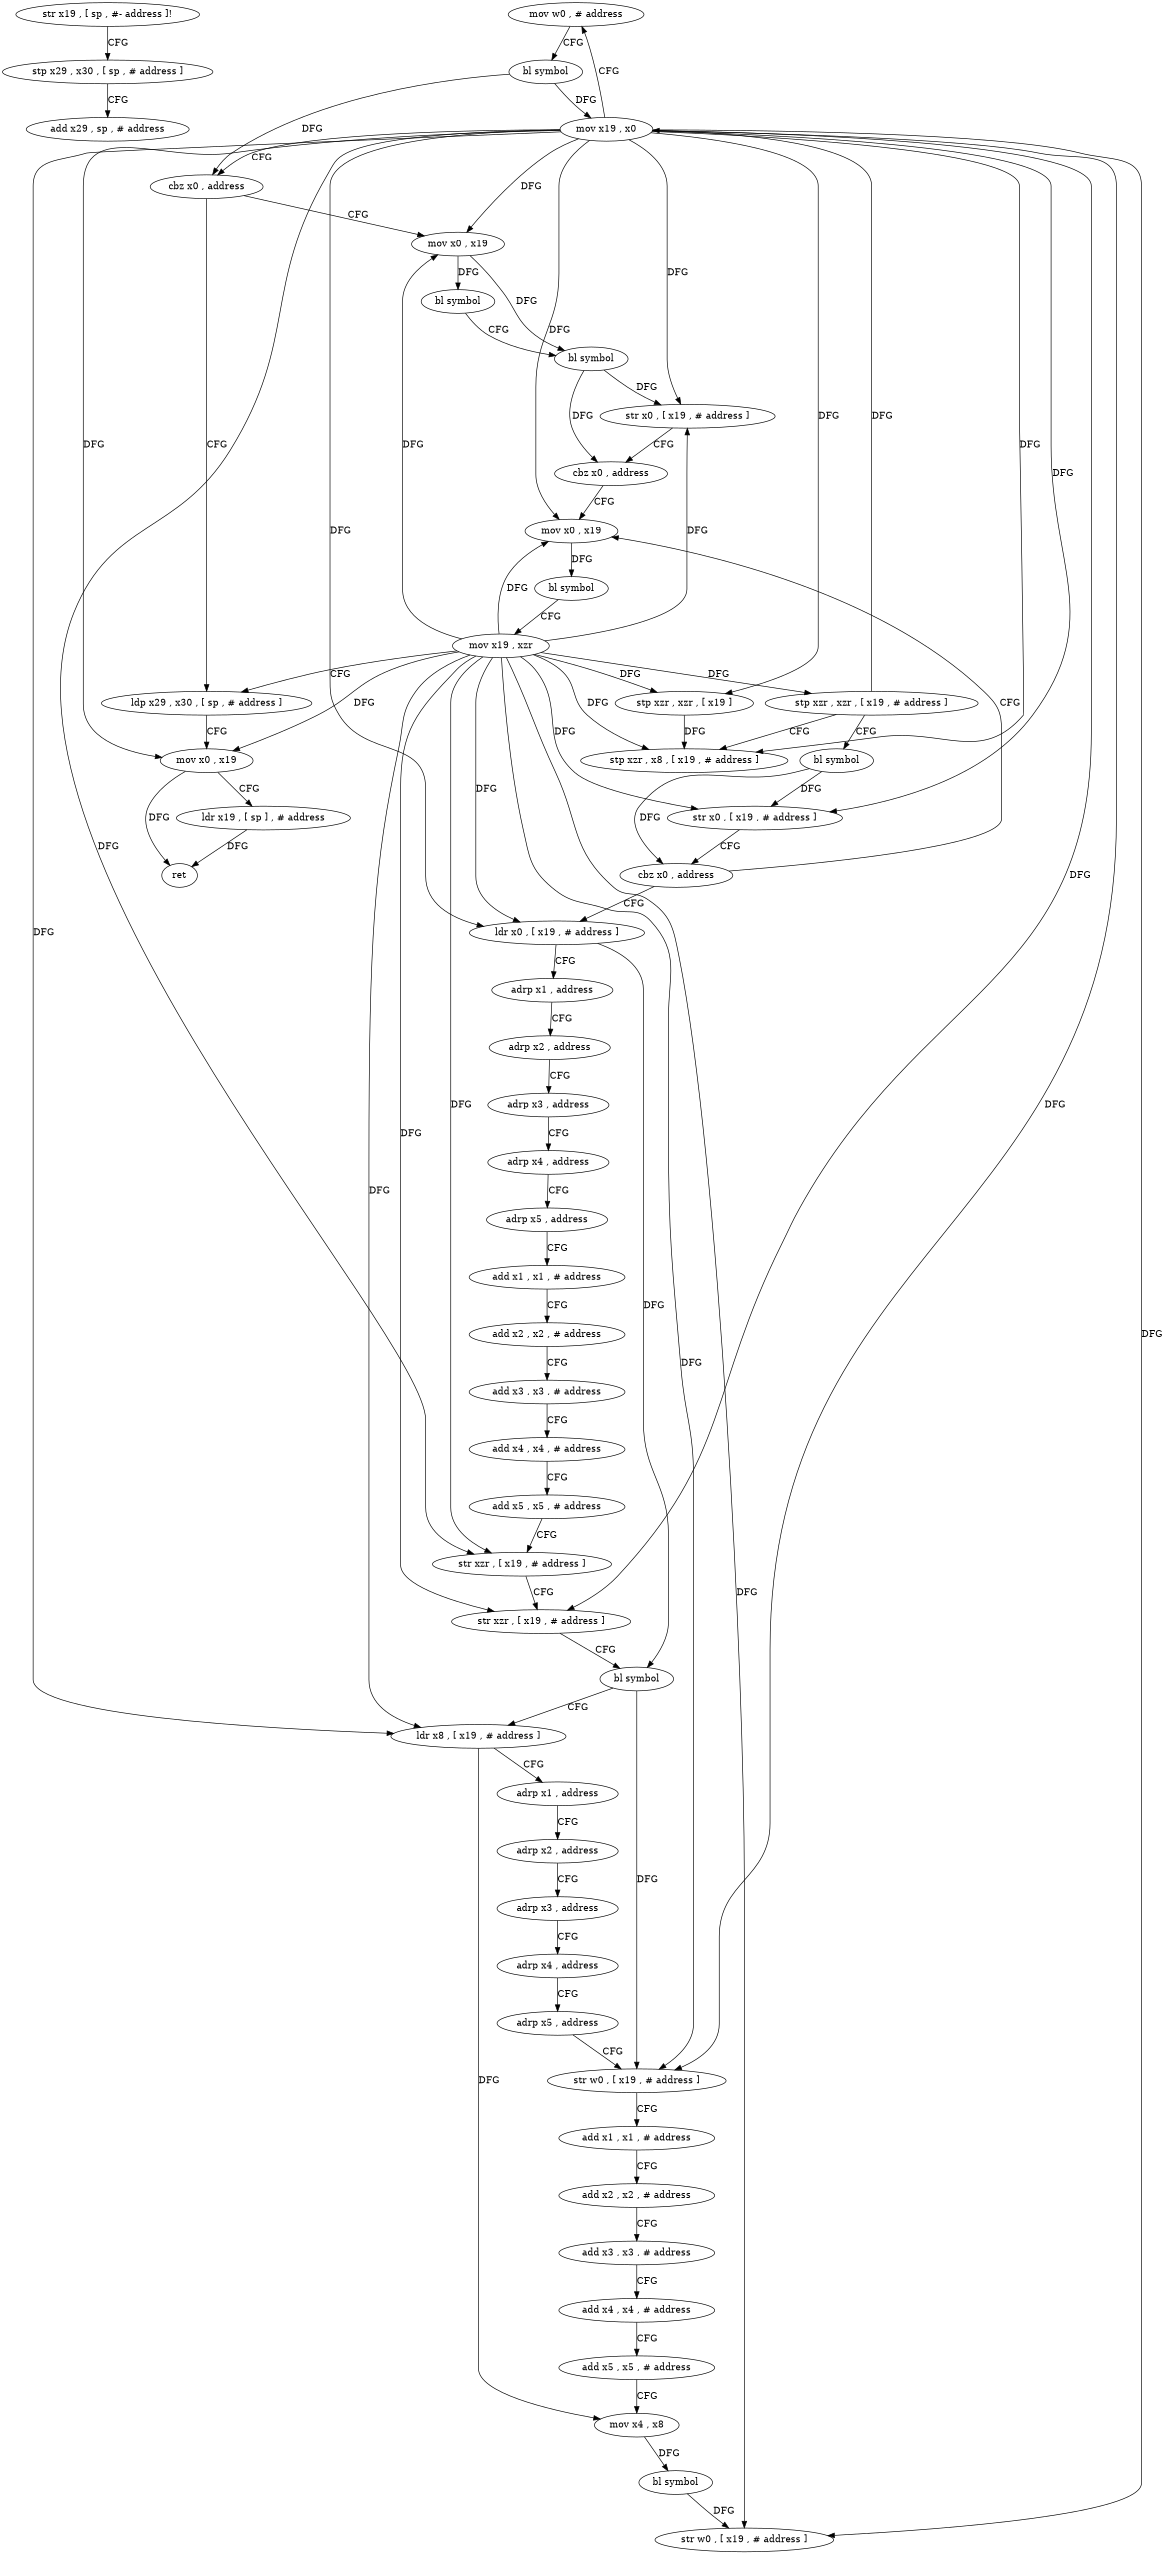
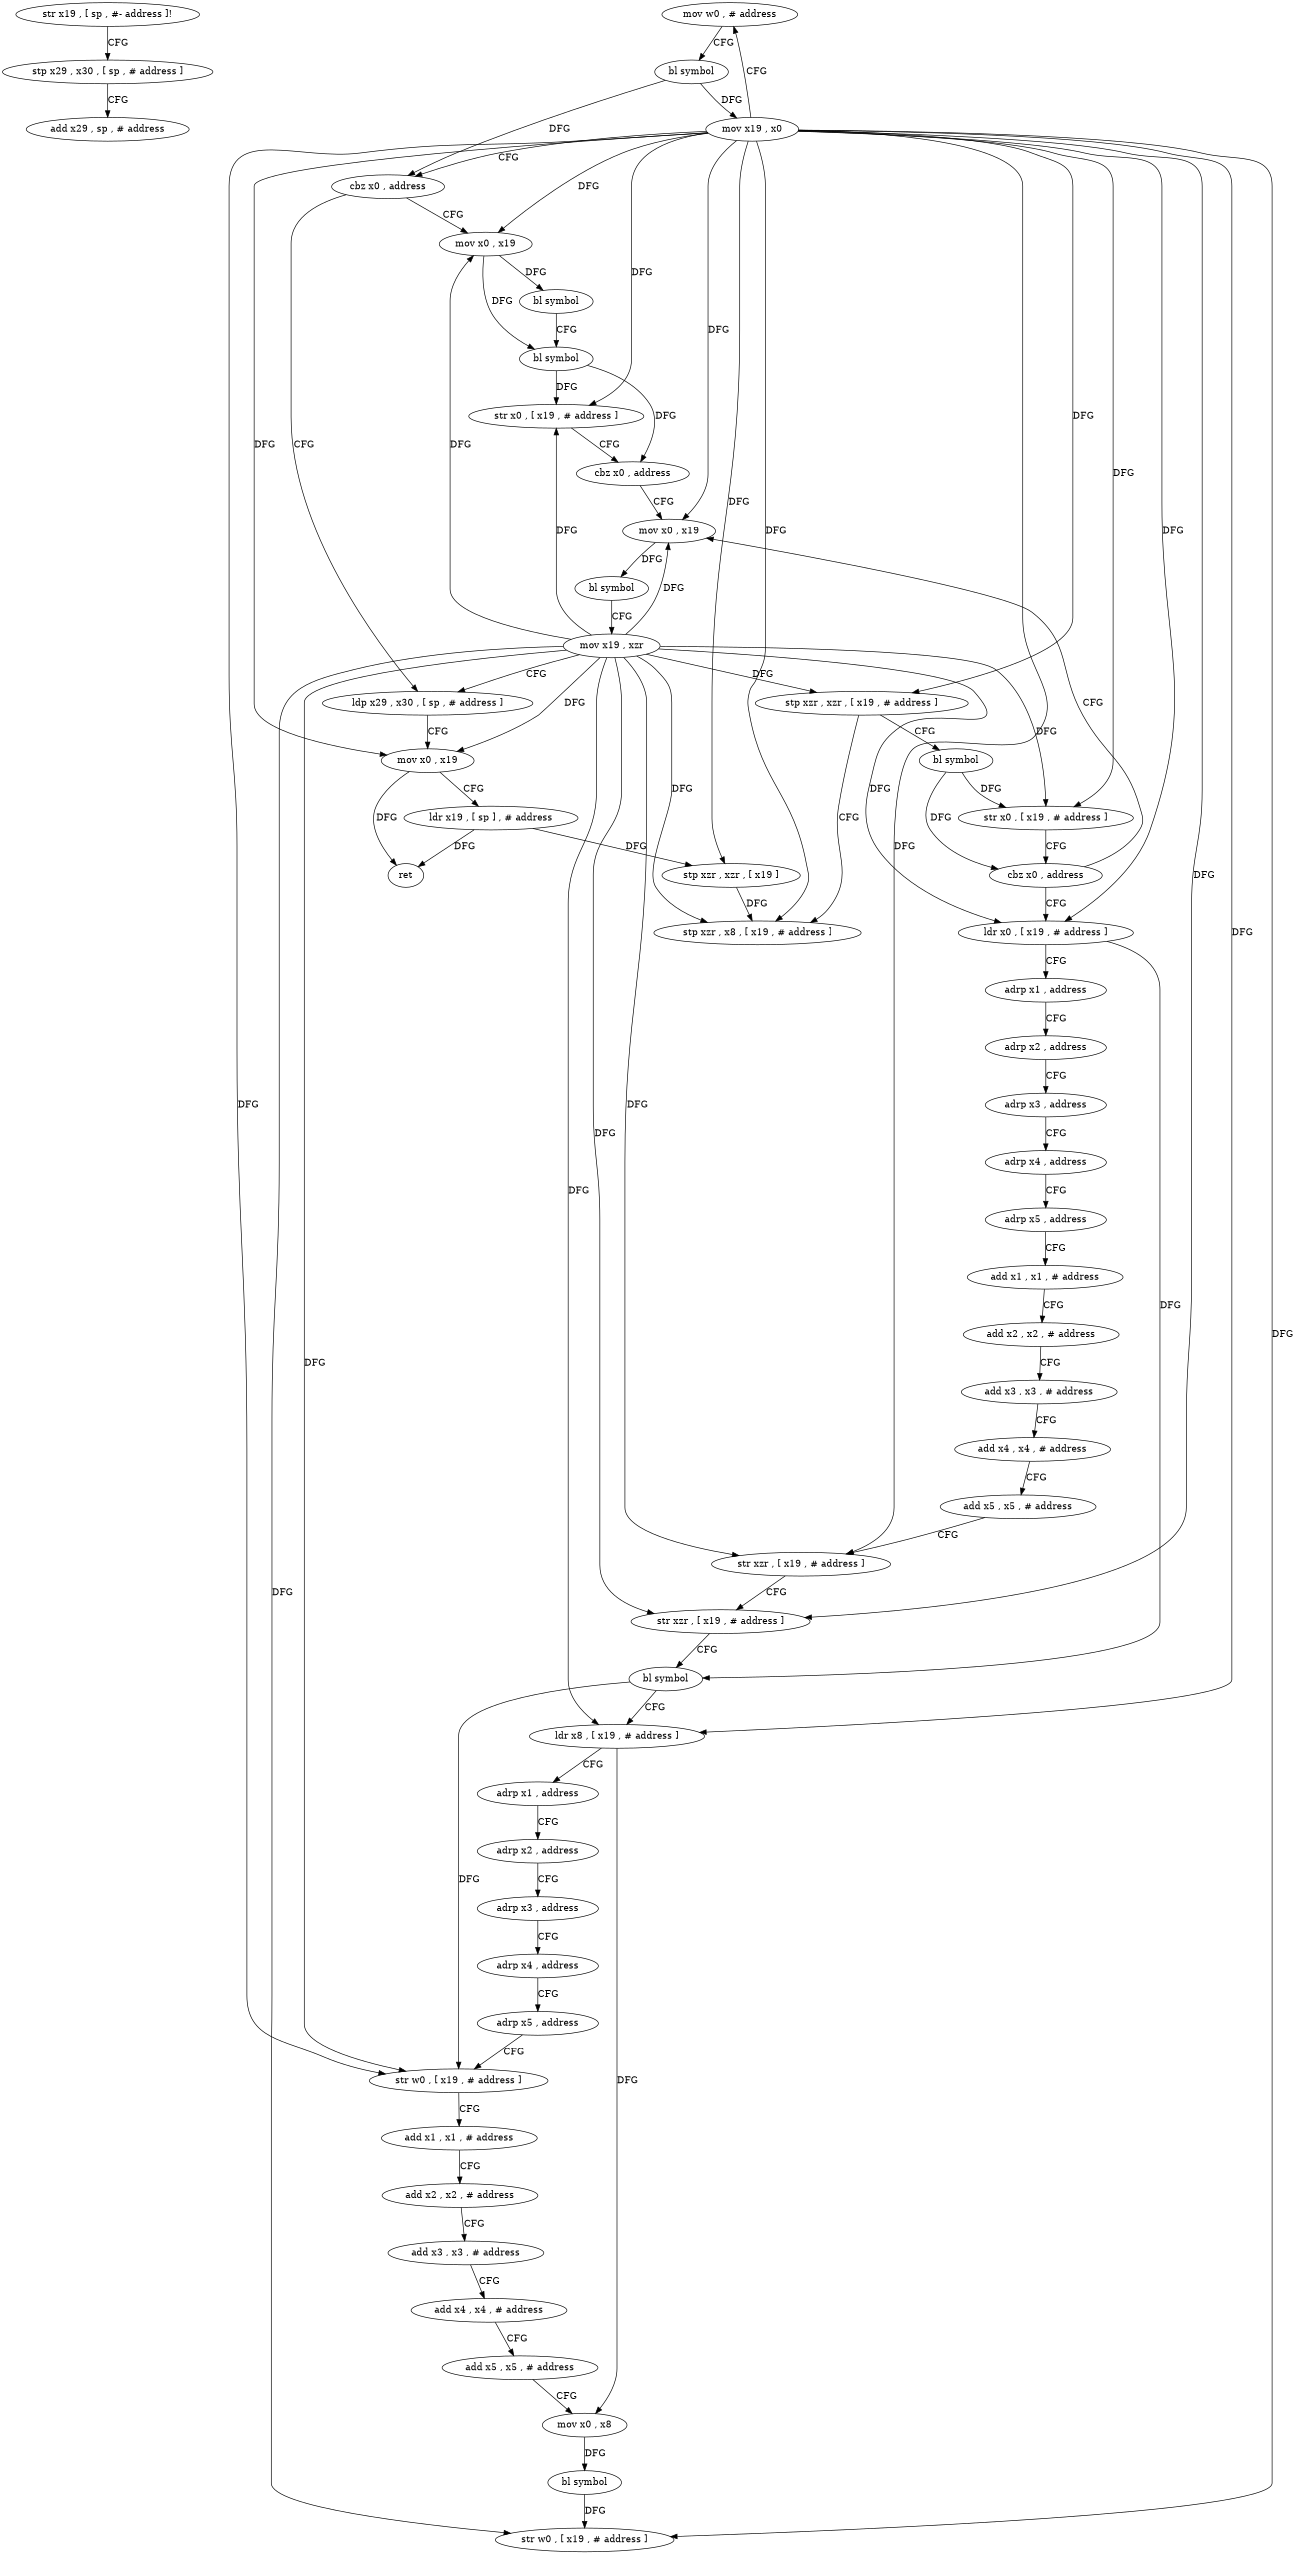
edge "stp xzr , xzr , [ x19 , # address ]" -> "mov x19 , x0": reversed
edge "mov x19 , xzr" -> "stp xzr , xzr , [ x19 ]": now "ldr x19 , [ sp ] , # address" -> "stp xzr , xzr , [ x19 ]"
node "mov x4 , x8": label "mov x4 , x8" -> "mov x0 , x8"
